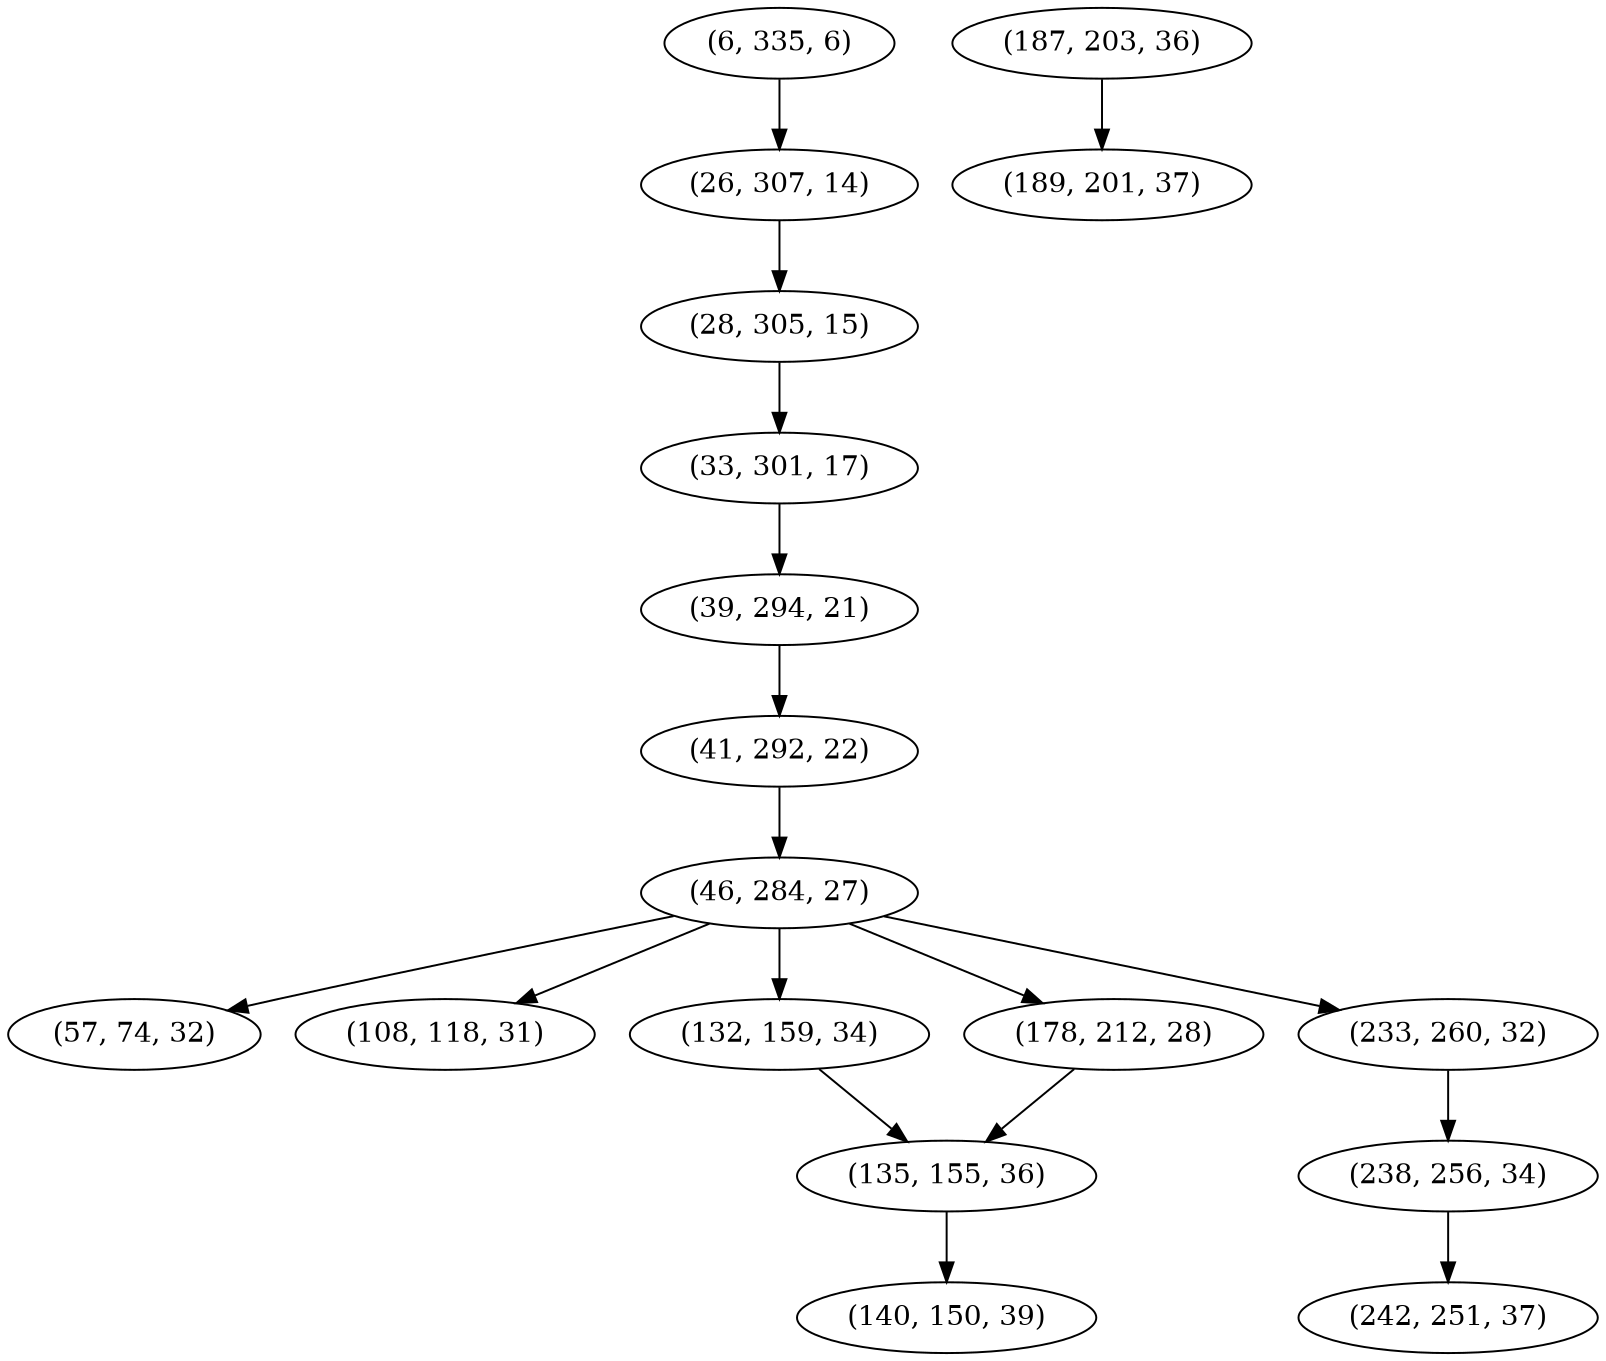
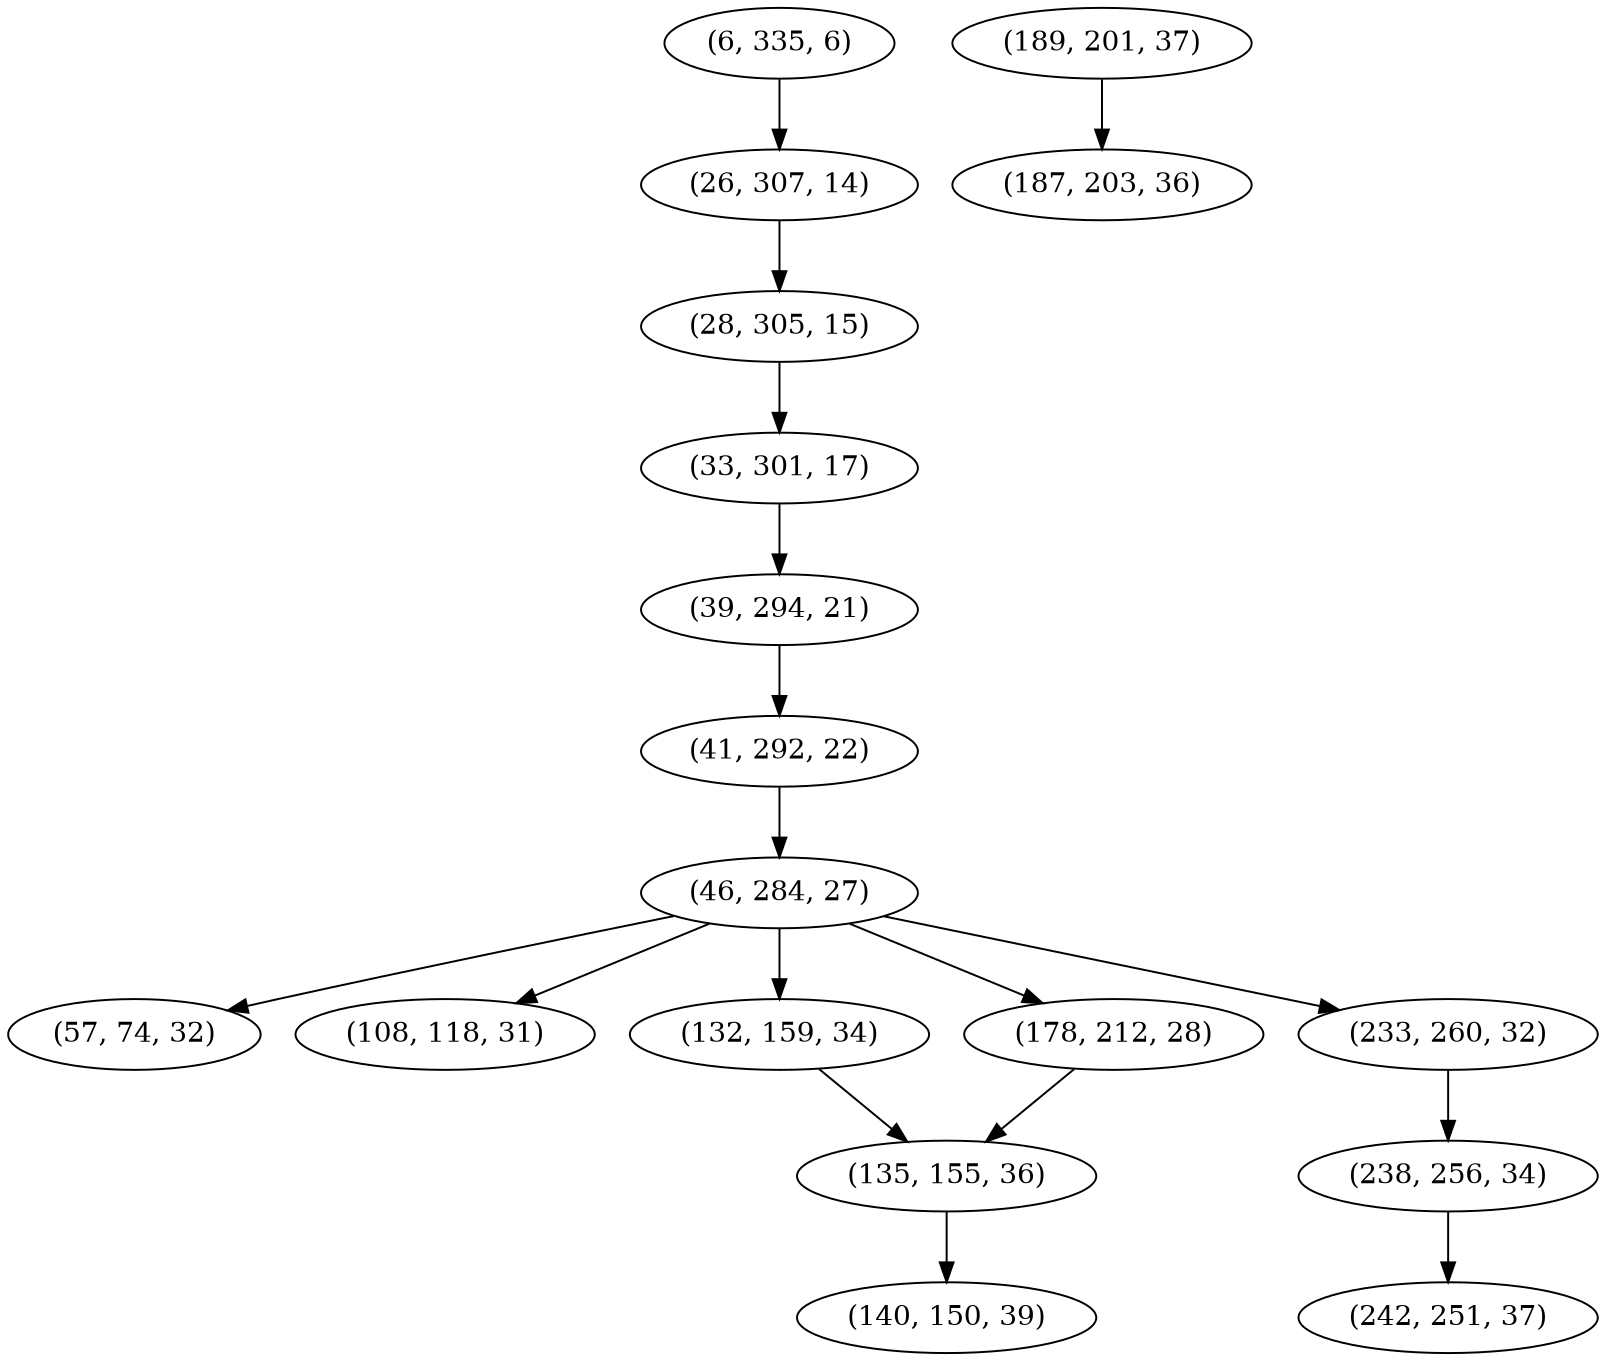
edge "(187, 203, 36)" -> "(189, 201, 37)": reversed
